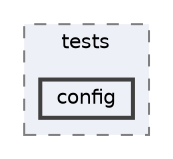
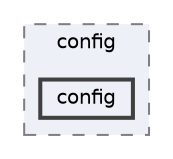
cluster "tests": label "tests" -> "config"
